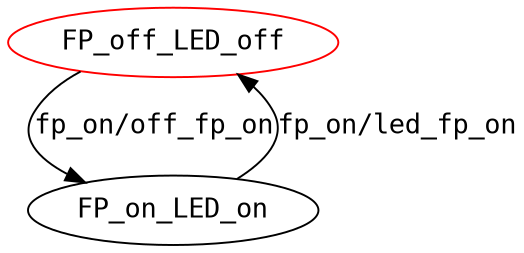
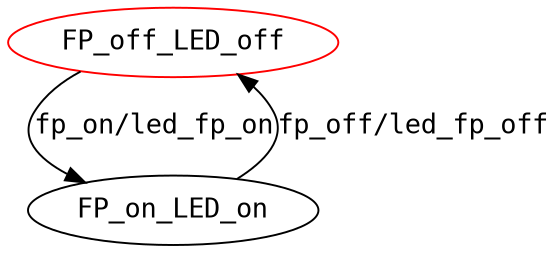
edge "FP_off_LED_off" -> "FP_on_LED_on": label "fp_on/off_fp_on" -> "fp_on/led_fp_on"
edge "FP_on_LED_on" -> "FP_off_LED_off": label "fp_on/led_fp_on" -> "fp_off/led_fp_off"
